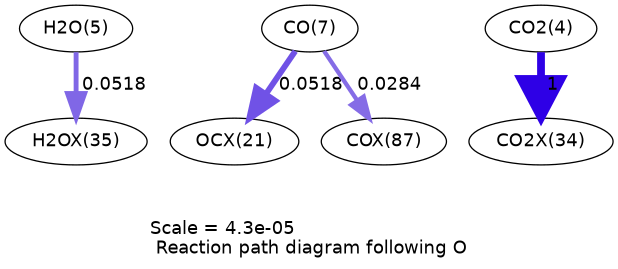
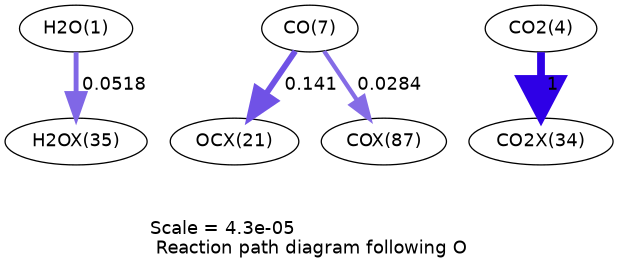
node "H2O(5)": label "H2O(5)" -> "H2O(1)"
edge "CO(7)" -> "OCX(21)": label " 0.0518" -> " 0.141"
